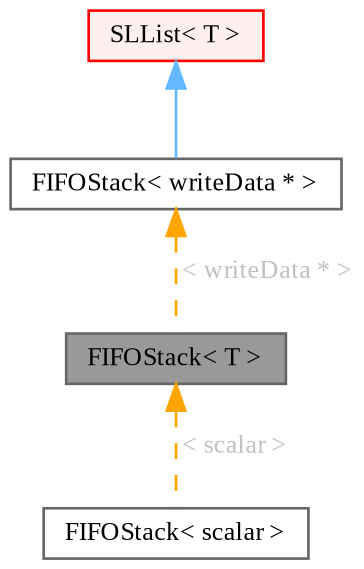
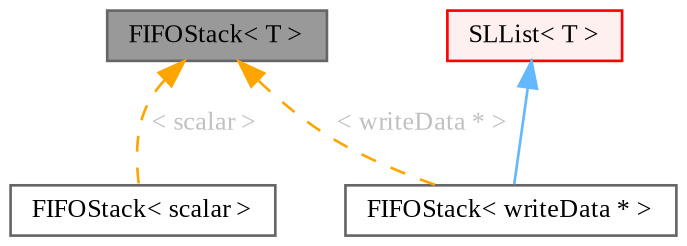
edge "FIFOStack< T >" -> "FIFOStack< writeData * >": reversed
